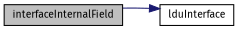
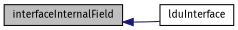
edge "interfaceInternalField" -> "lduInterface": reversed
